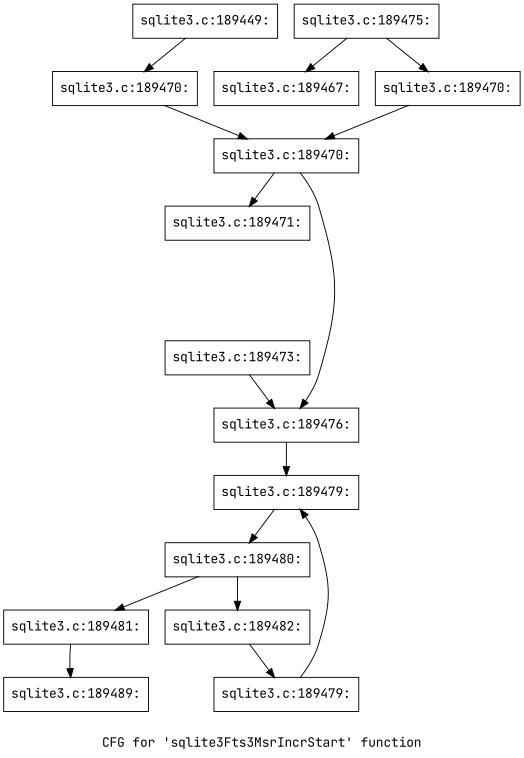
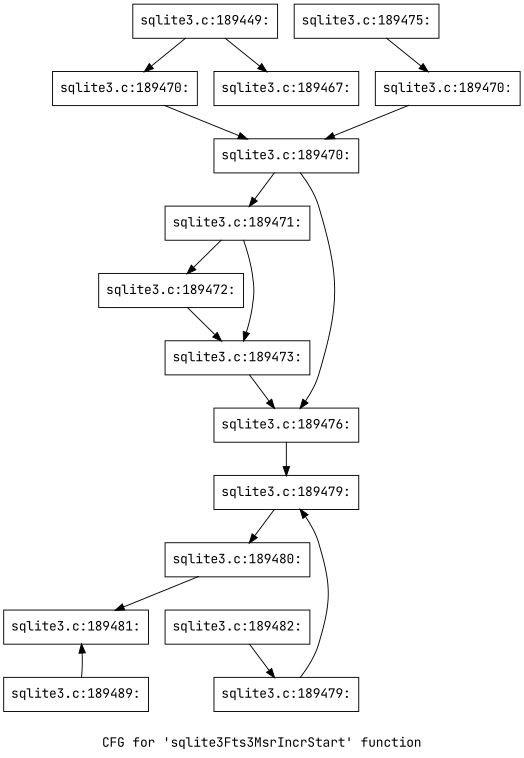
edge "sqlite3.c:189475:" -> "sqlite3.c:189467:": now "sqlite3.c:189449:" -> "sqlite3.c:189467:"
edge "sqlite3.c:189471:" -> "sqlite3.c:189473:": added
node "sqlite3.c:189472:": added
edge "sqlite3.c:189480:" -> "sqlite3.c:189482:": removed
edge "sqlite3.c:189481:" -> "sqlite3.c:189489:": reversed
